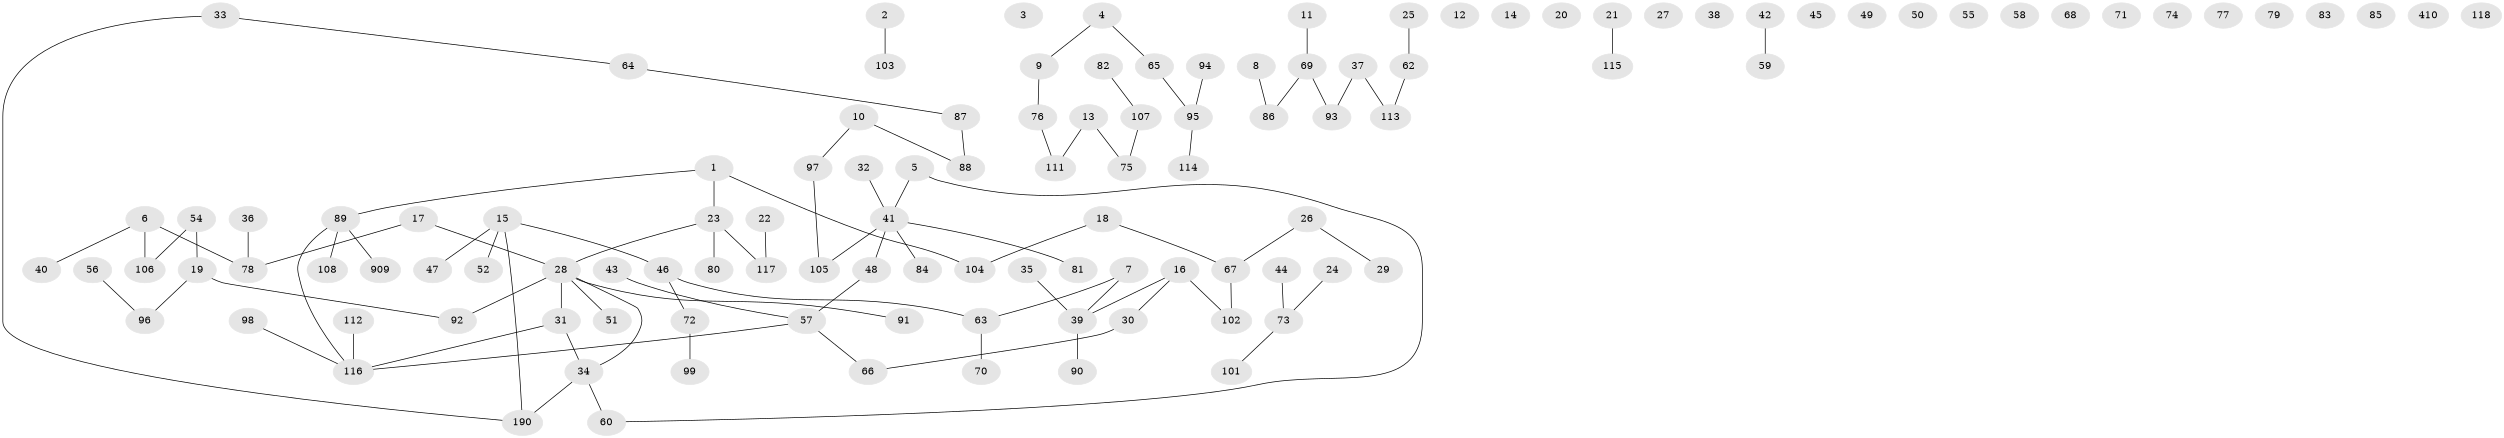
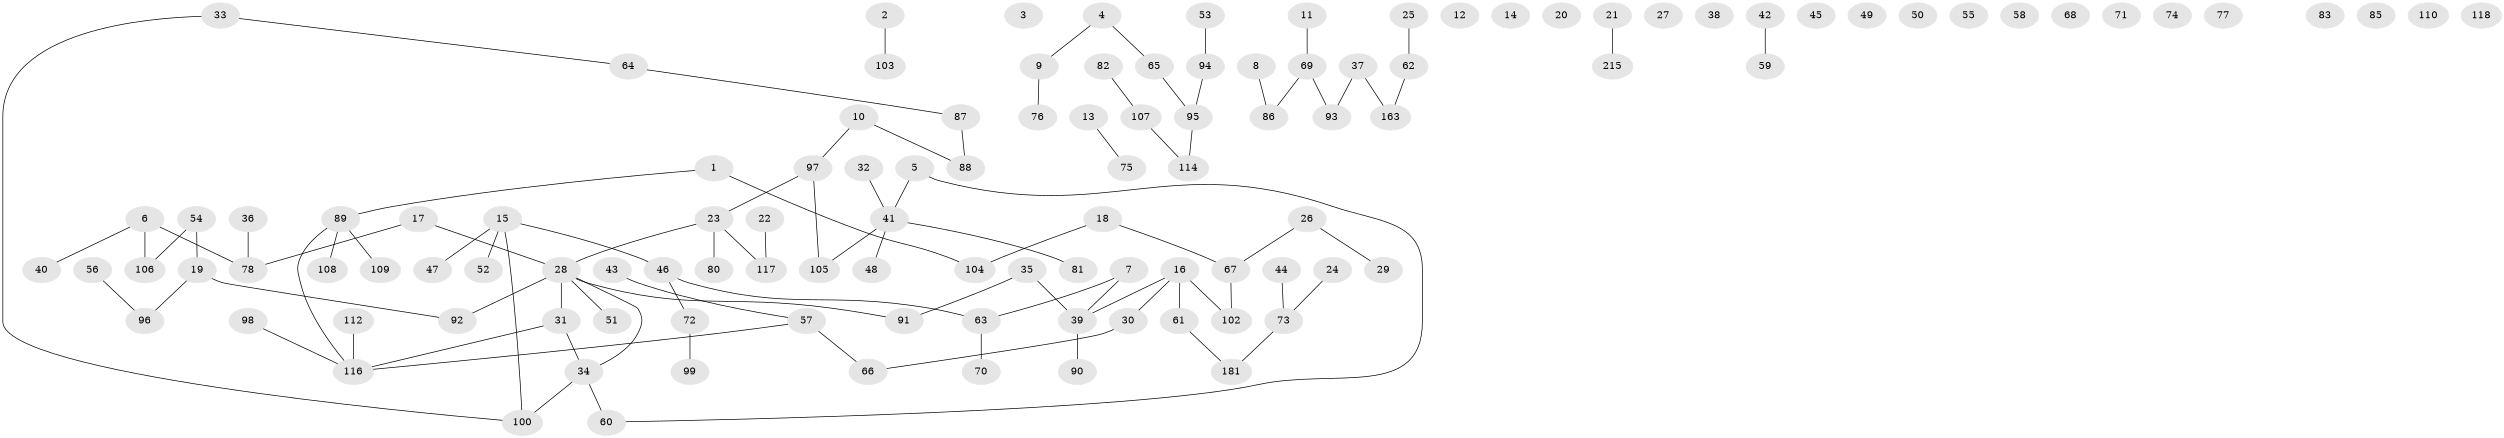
node "53": added
node "79": removed
node "410": label "410" -> "110"
node "115": label "115" -> "215"
node "113": label "113" -> "163"
edge "107" -- "75": now "107" -- "114"
node "111": removed
edge "1" -- "23": now "97" -- "23"
node "909": label "909" -> "109"
node "84": removed
edge "48" -- "57": removed
edge "35" -- "91": added
node "61": added
node "101": label "101" -> "181"
node "190": label "190" -> "100"
